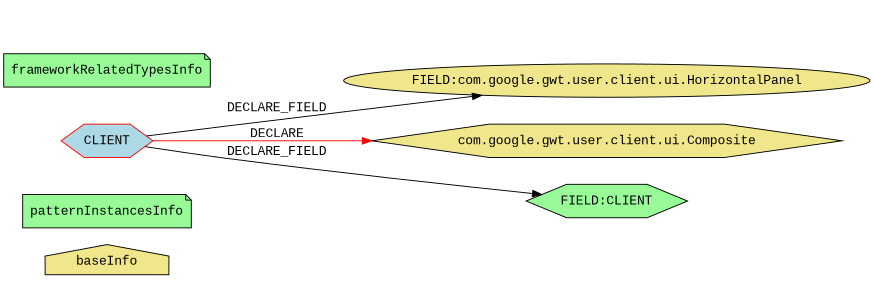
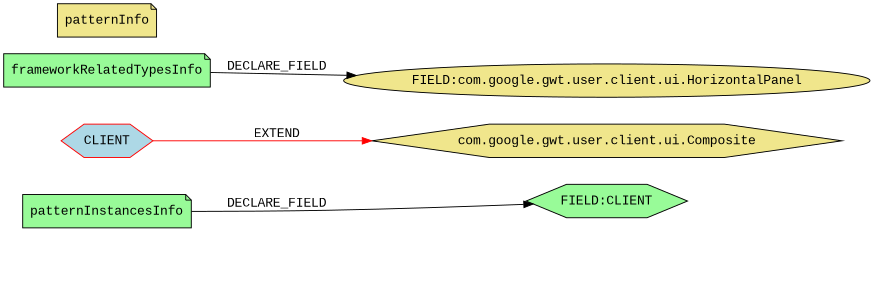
node "patternInfo": added
edge "CLIENT" -> "FIELD:com.google.gwt.user.client.ui.HorizontalPanel": now "frameworkRelatedTypesInfo" -> "FIELD:com.google.gwt.user.client.ui.HorizontalPanel"
edge "CLIENT" -> "com.google.gwt.user.client.ui.Composite": label "DECLARE" -> "EXTEND"
edge "CLIENT" -> "FIELD:CLIENT": now "patternInstancesInfo" -> "FIELD:CLIENT"
node "baseInfo": removed
